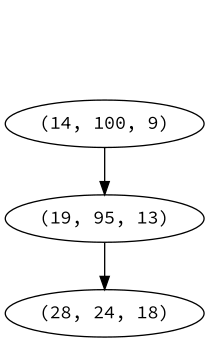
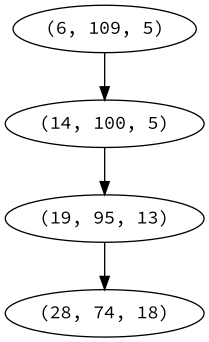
node "(6, 109, 5)": added
node "(14, 100, 9)": label "(14, 100, 9)" -> "(14, 100, 5)"
node "(28, 24, 18)": label "(28, 24, 18)" -> "(28, 74, 18)"
